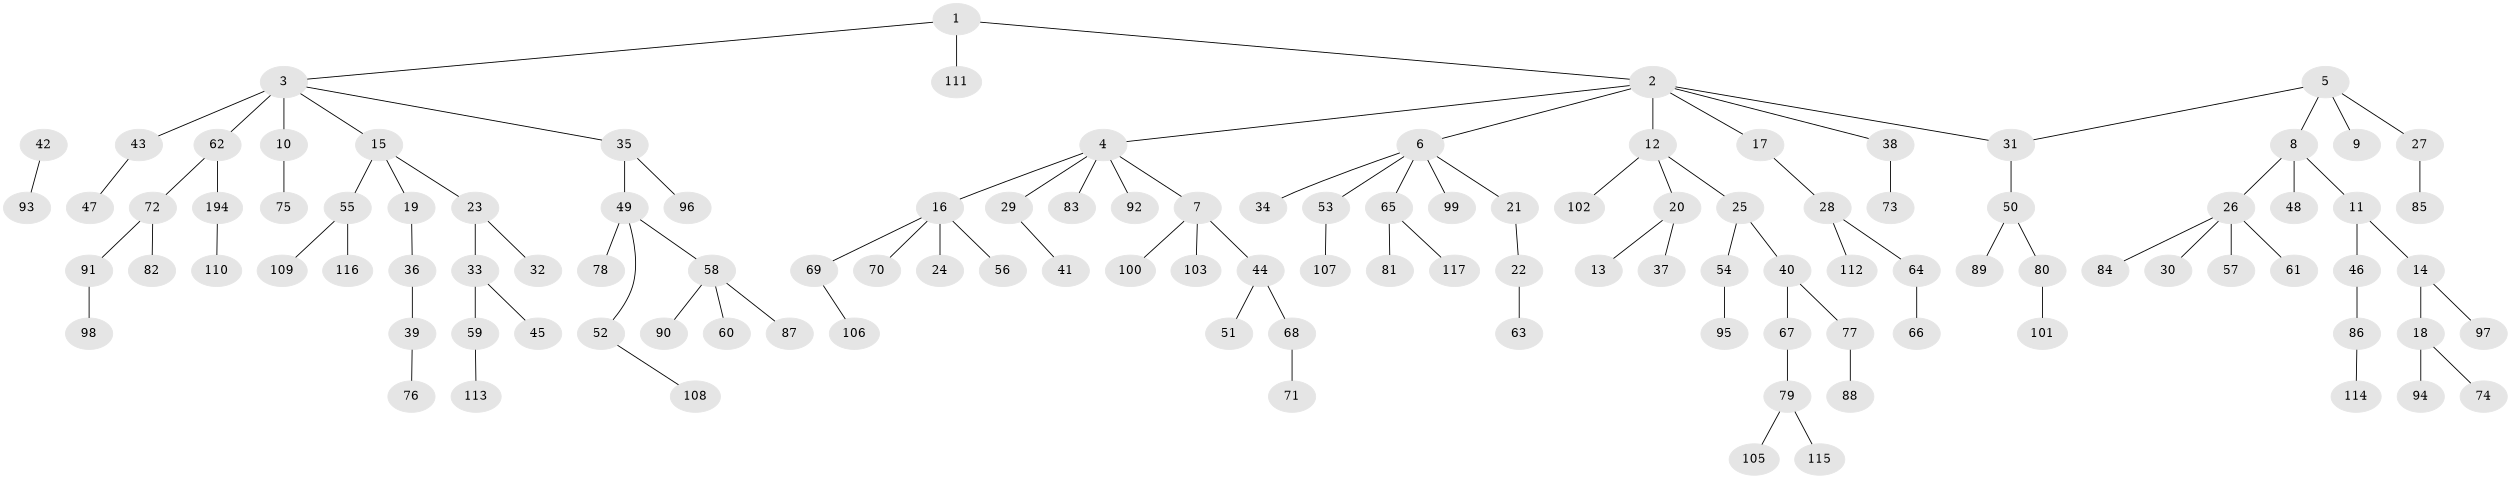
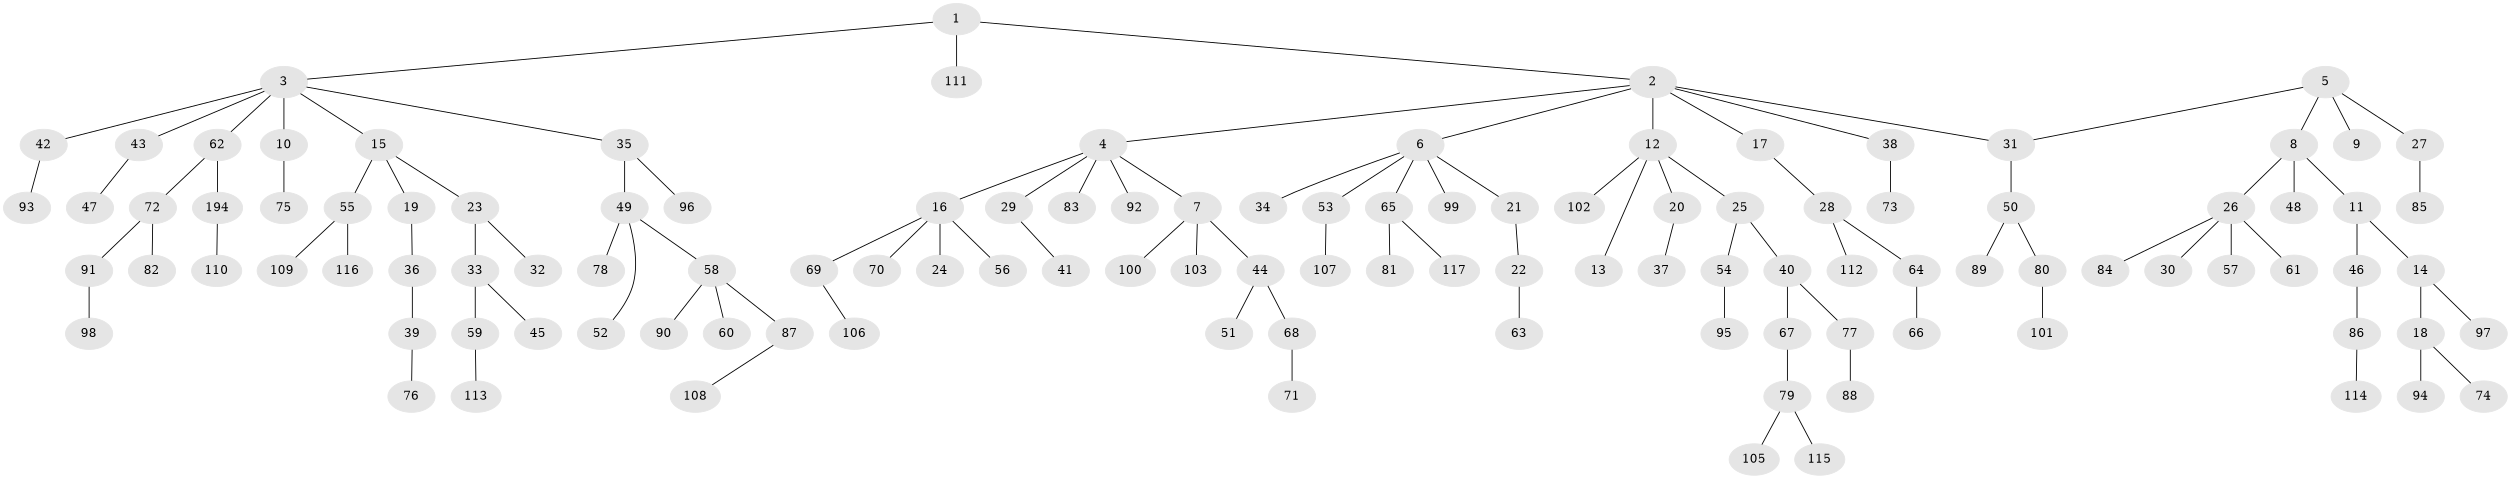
edge "3" -- "42": added
edge "20" -- "13": now "12" -- "13"
edge "52" -- "108": now "87" -- "108"
